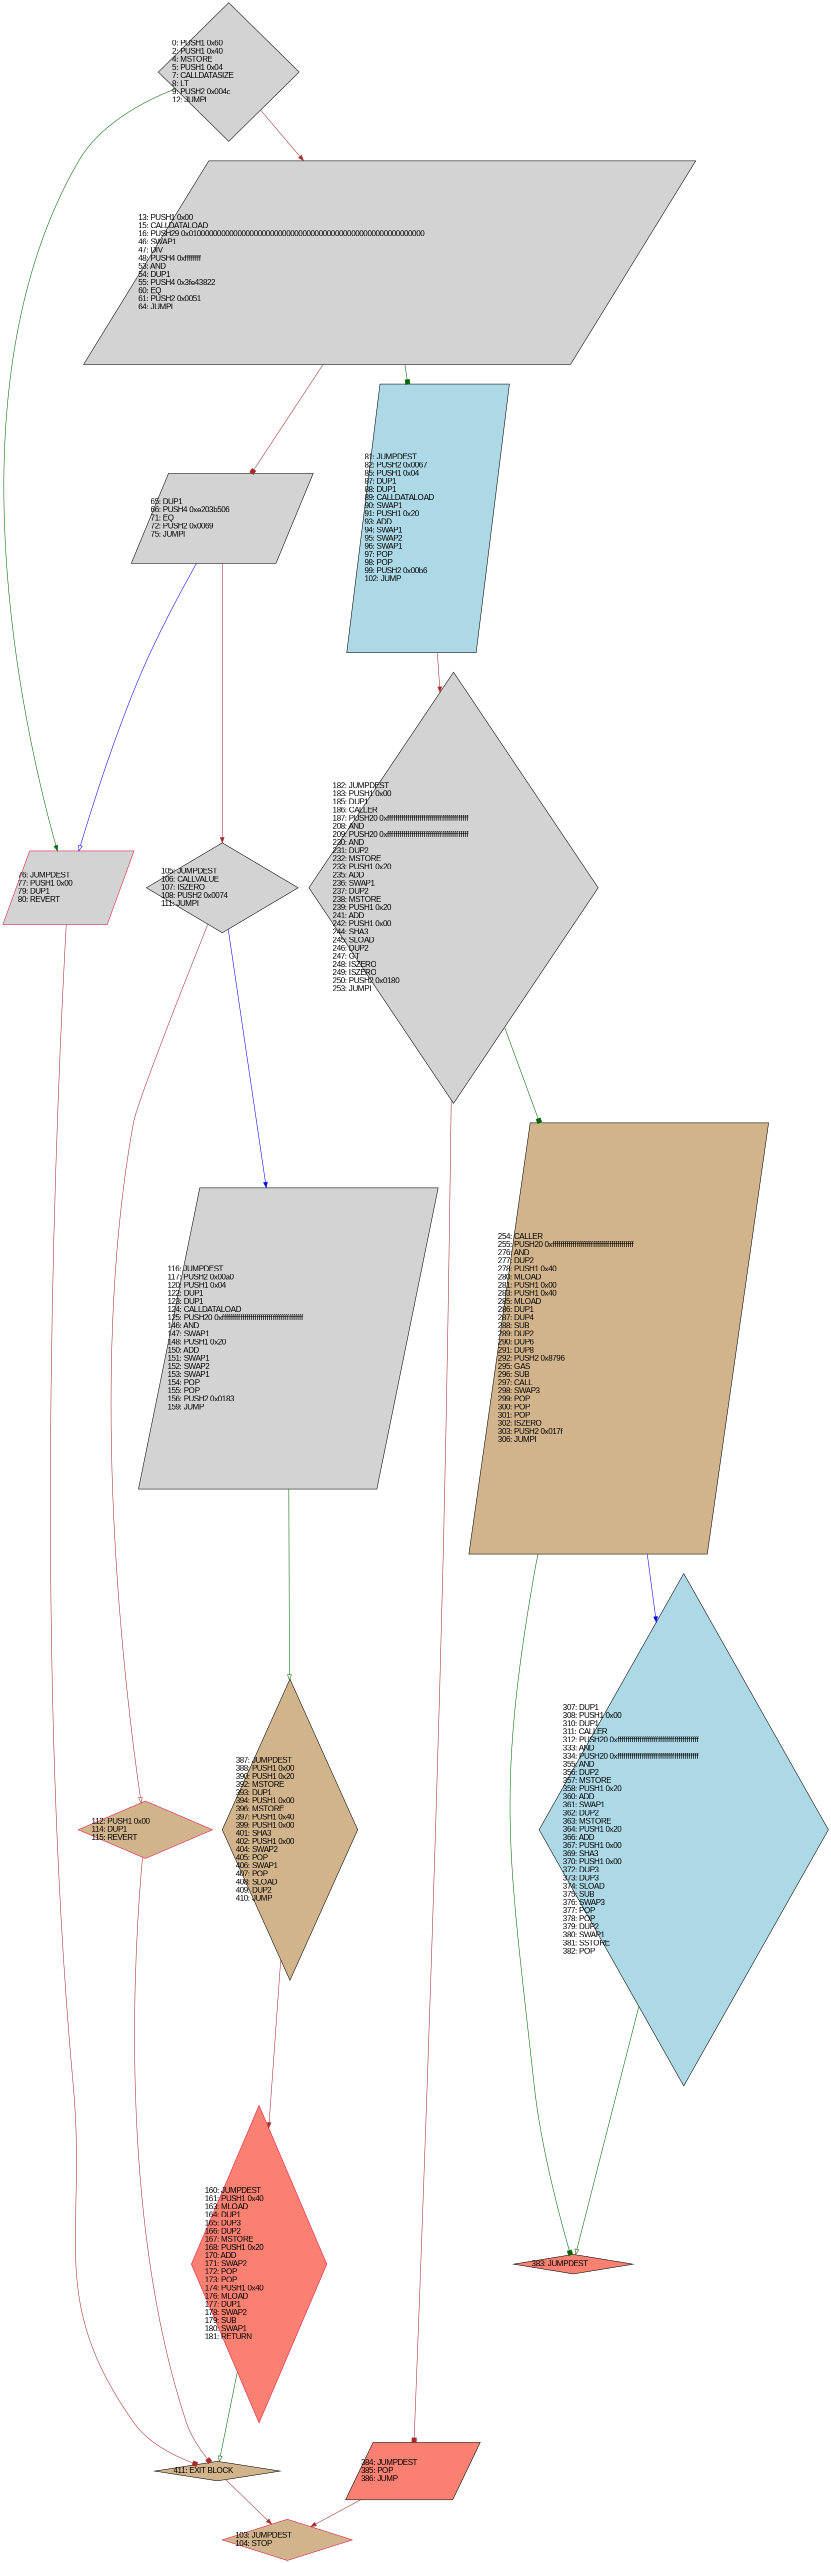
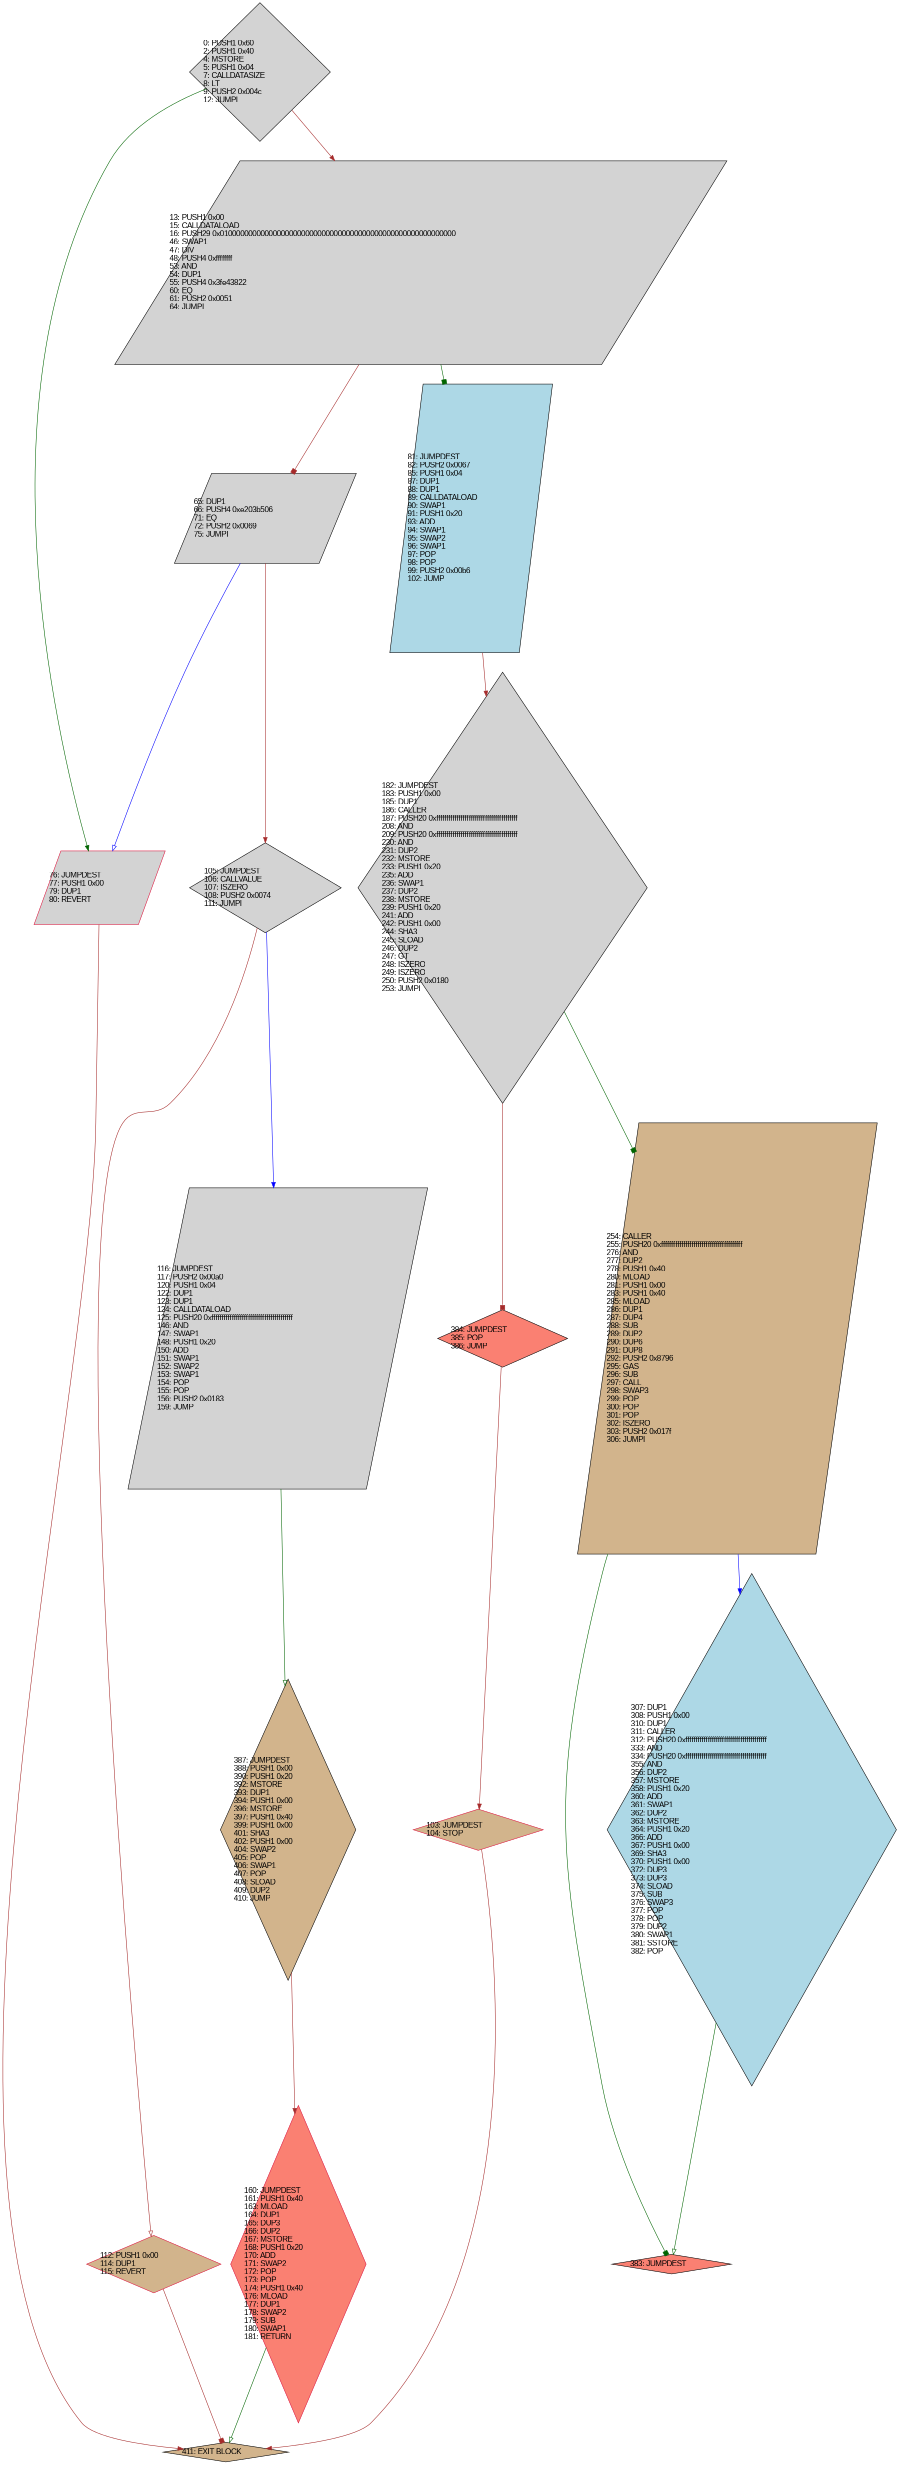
edge "76: JUMPDEST 77: PUSH1 0x00 79: DUP1 80: REVERT" -> "411: EXIT BLOCK": arrowhead box -> normal
node "384: JUMPDEST 385: POP 386: JUMP": shape parallelogram -> diamond
edge "411: EXIT BLOCK" -> "103: JUMPDEST 104: STOP": reversed
